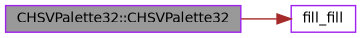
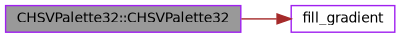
node "fill_fill": label "fill_fill" -> "fill_gradient"
